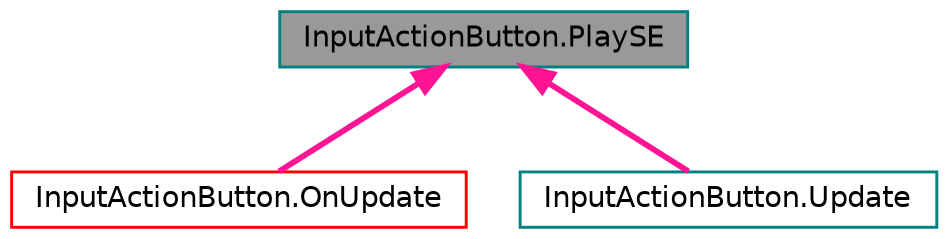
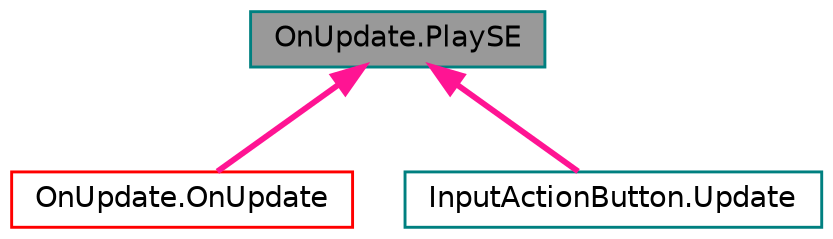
node "InputActionButton.PlaySE": label "InputActionButton.PlaySE" -> "OnUpdate.PlaySE"
node "InputActionButton.OnUpdate": label "InputActionButton.OnUpdate" -> "OnUpdate.OnUpdate"
